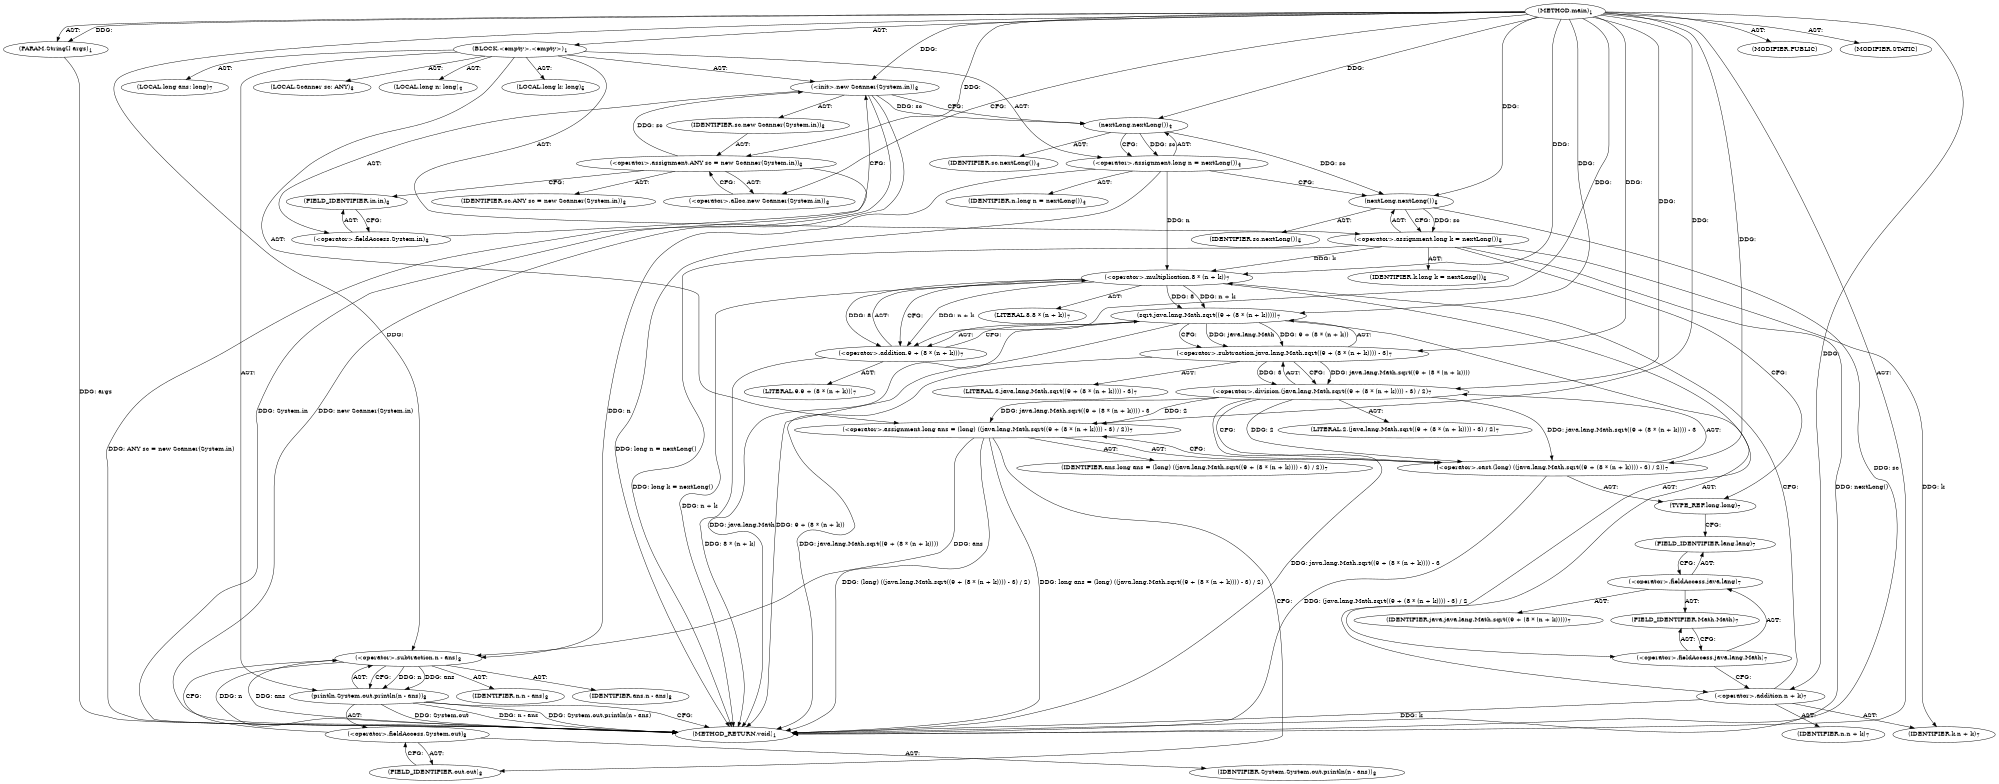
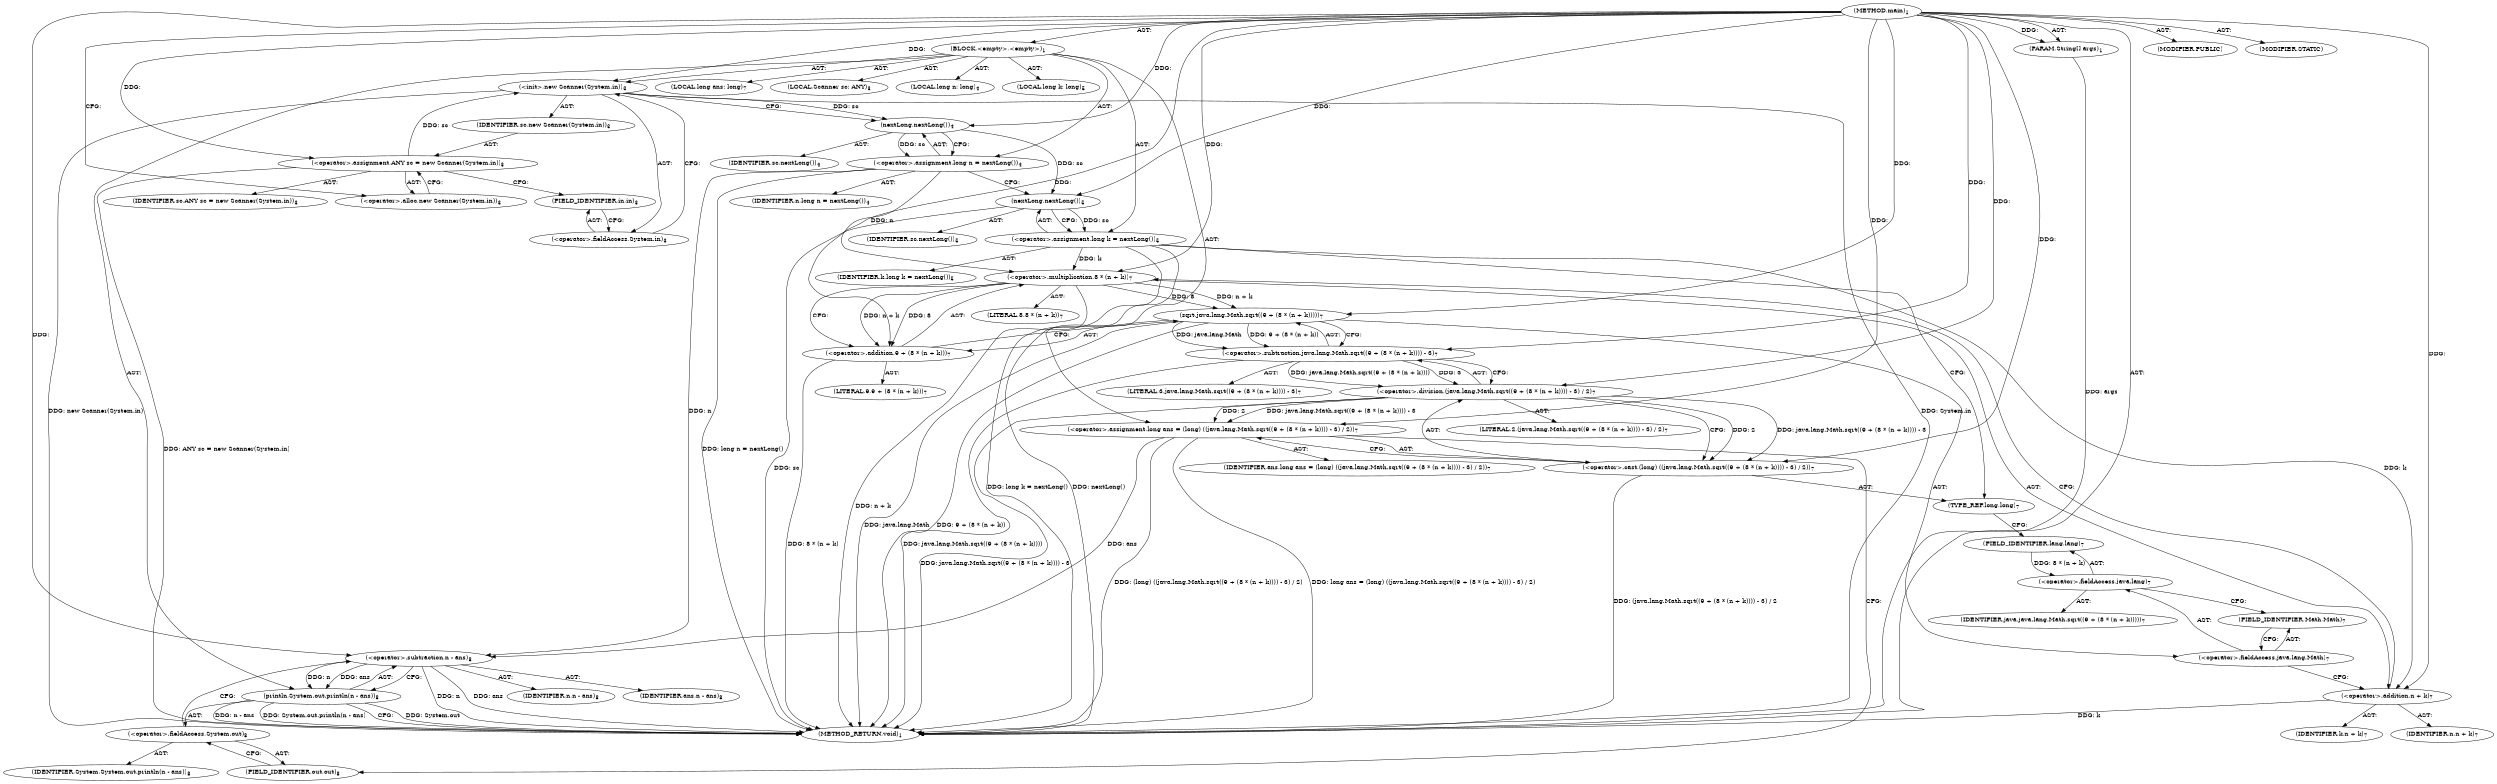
edge "(<operator>.assignment,long k = nextLong())" -> "(IDENTIFIER,k,n + k)": now "(<operator>.assignment,long k = nextLong())" -> "(<operator>.addition,n + k)"
edge "(FIELD_IDENTIFIER,lang,lang)" -> "(<operator>.fieldAccess,java.lang)": label "CFG: " -> "DDG: 8 * (n + k)"
edge "(<operator>.fieldAccess,java.lang)" -> "(FIELD_IDENTIFIER,Math,Math)": label "AST: " -> "CFG: "
